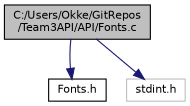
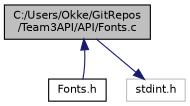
edge "C:/Users/Okke/GitRepos /Team3API/API/Fonts.c" -> "Fonts.h": reversed
